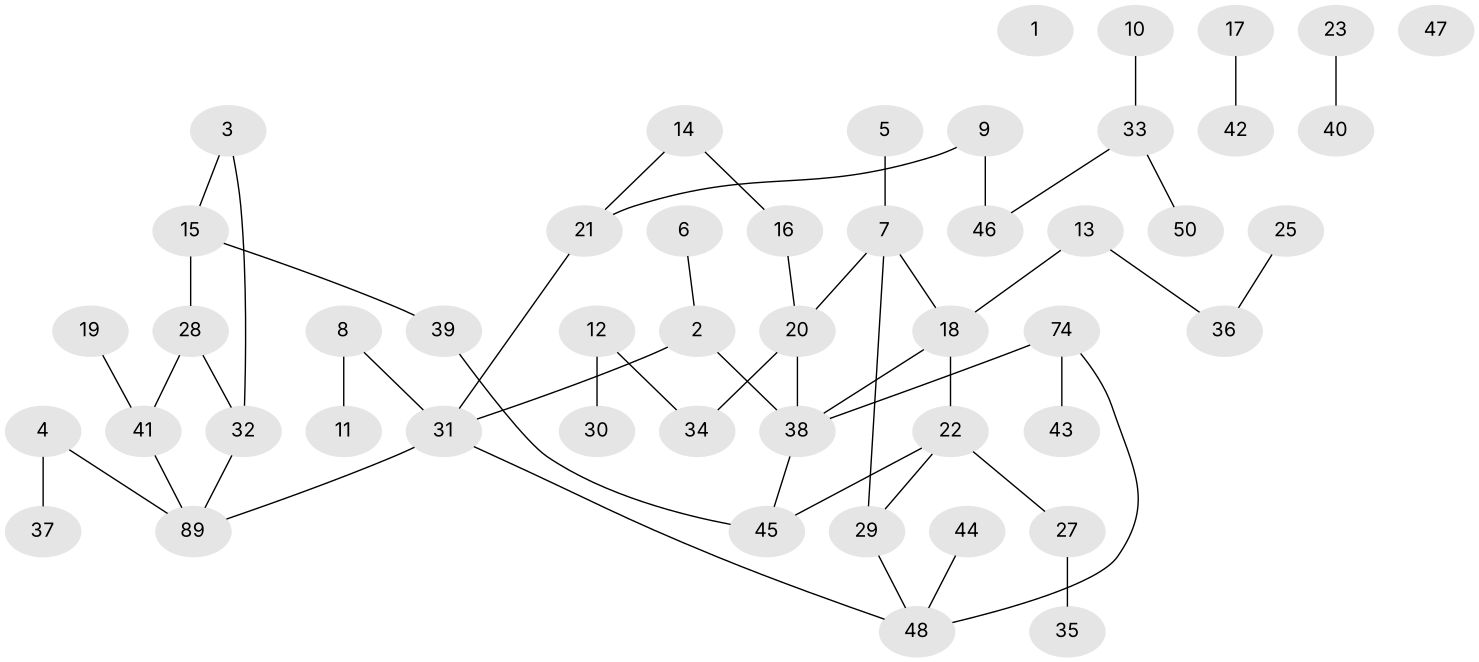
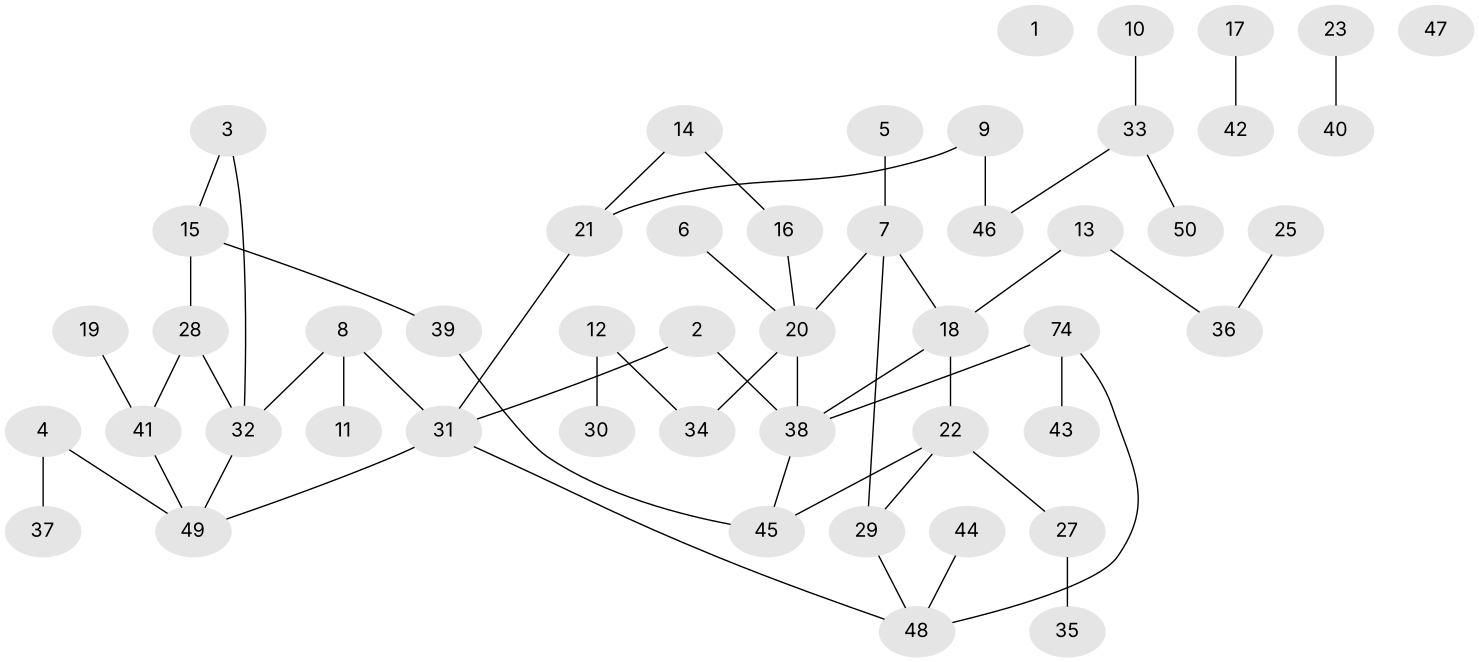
edge "6" -- "2": now "6" -- "20"
edge "8" -- "32": added
node "89": label "89" -> "49"
